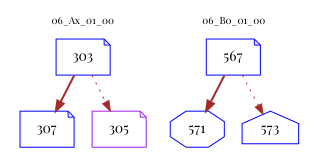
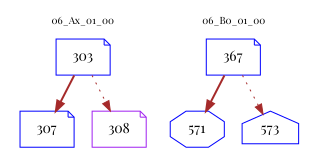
node "567": label "567" -> "367"
node "305": label "305" -> "308"
